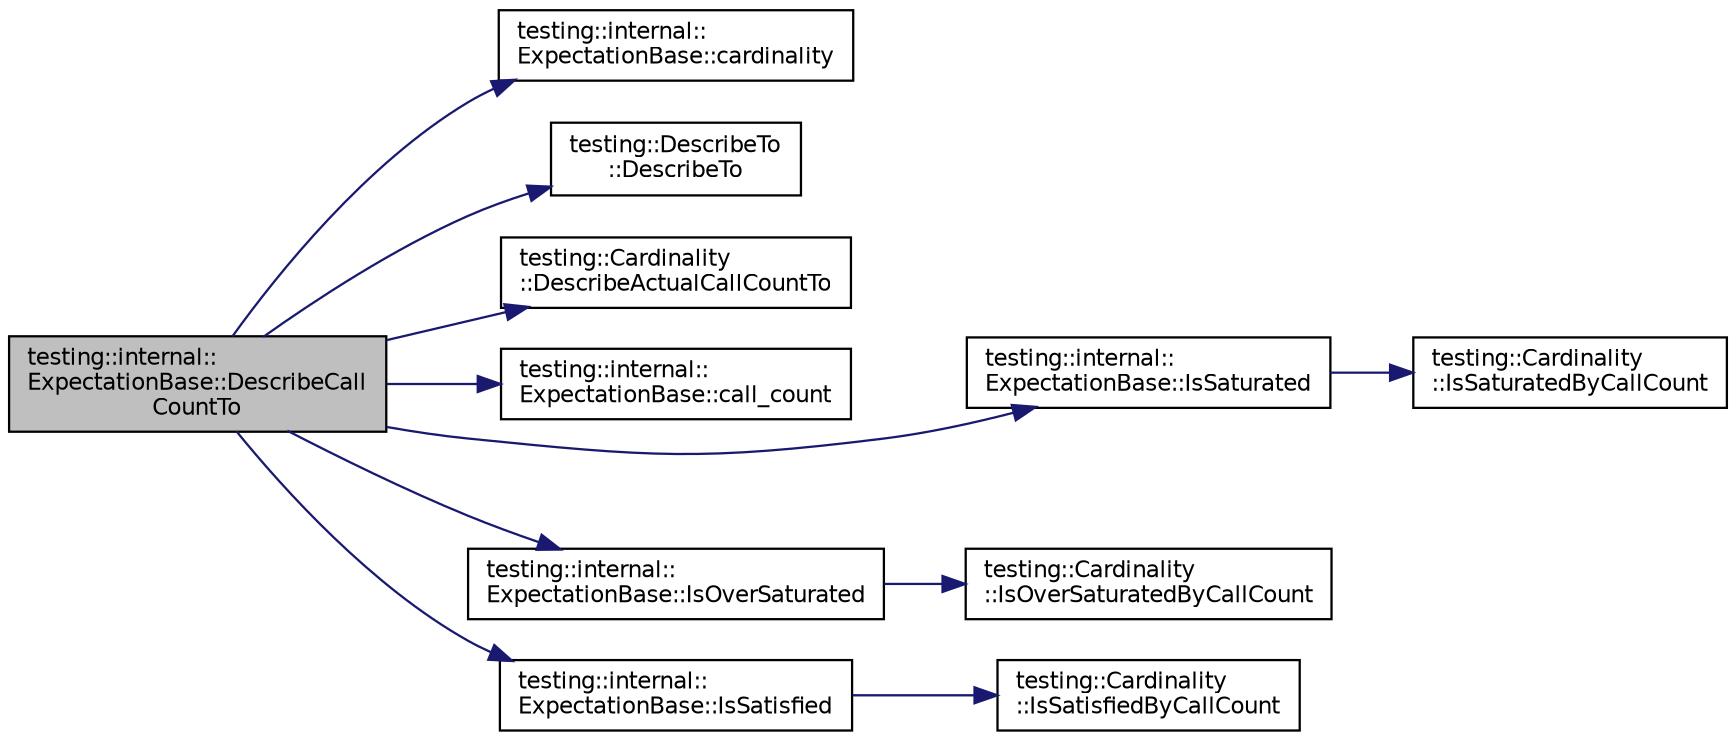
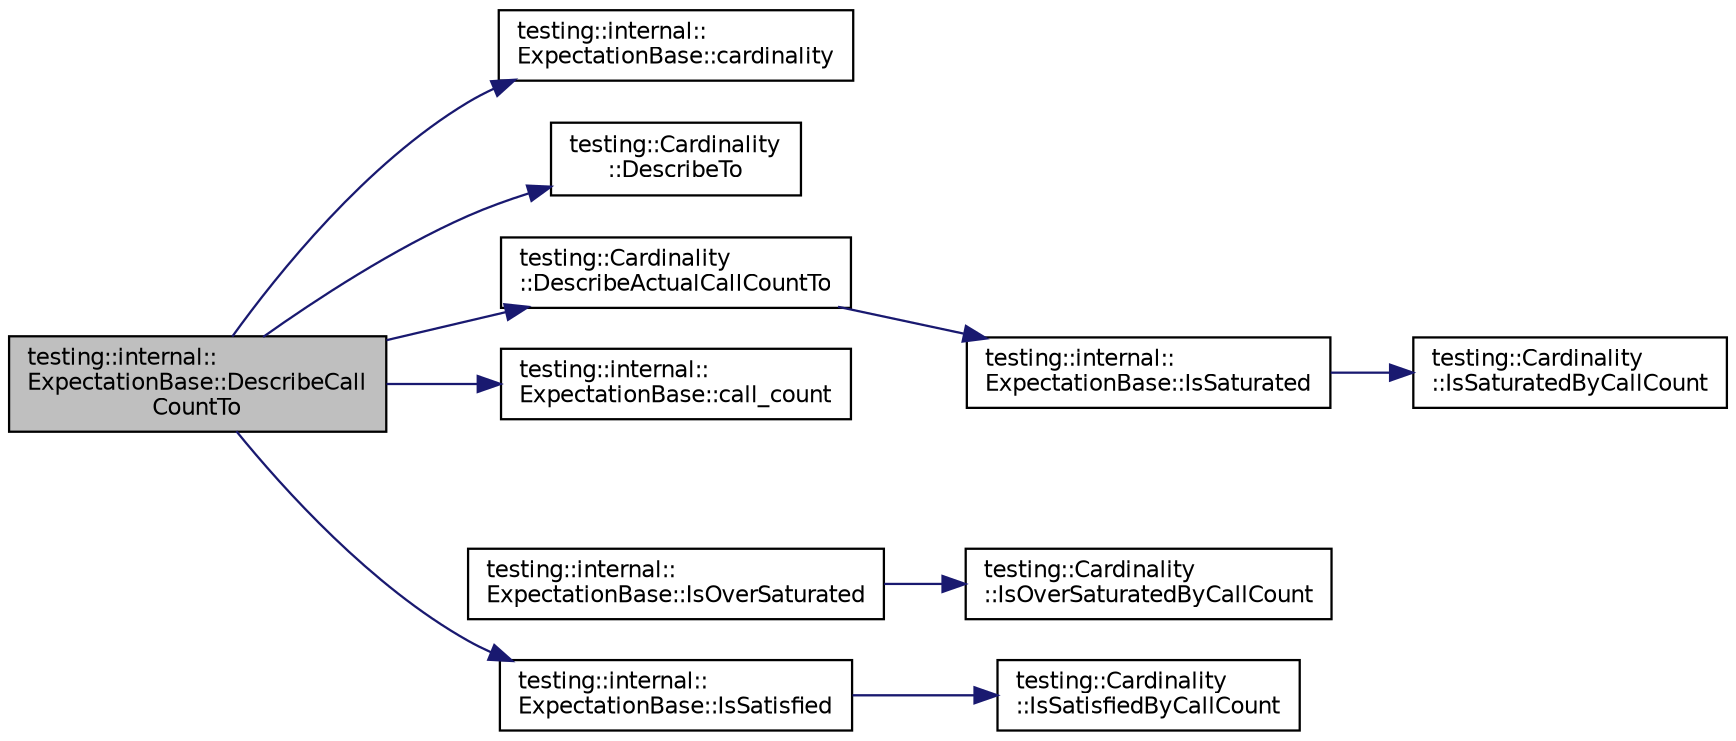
node "testing::DescribeTo ::DescribeTo": label "testing::DescribeTo ::DescribeTo" -> "testing::Cardinality ::DescribeTo"
edge "testing::internal:: ExpectationBase::DescribeCall CountTo" -> "testing::internal:: ExpectationBase::IsSaturated": now "testing::Cardinality ::DescribeActualCallCountTo" -> "testing::internal:: ExpectationBase::IsSaturated"
edge "testing::internal:: ExpectationBase::DescribeCall CountTo" -> "testing::internal:: ExpectationBase::IsOverSaturated": removed
